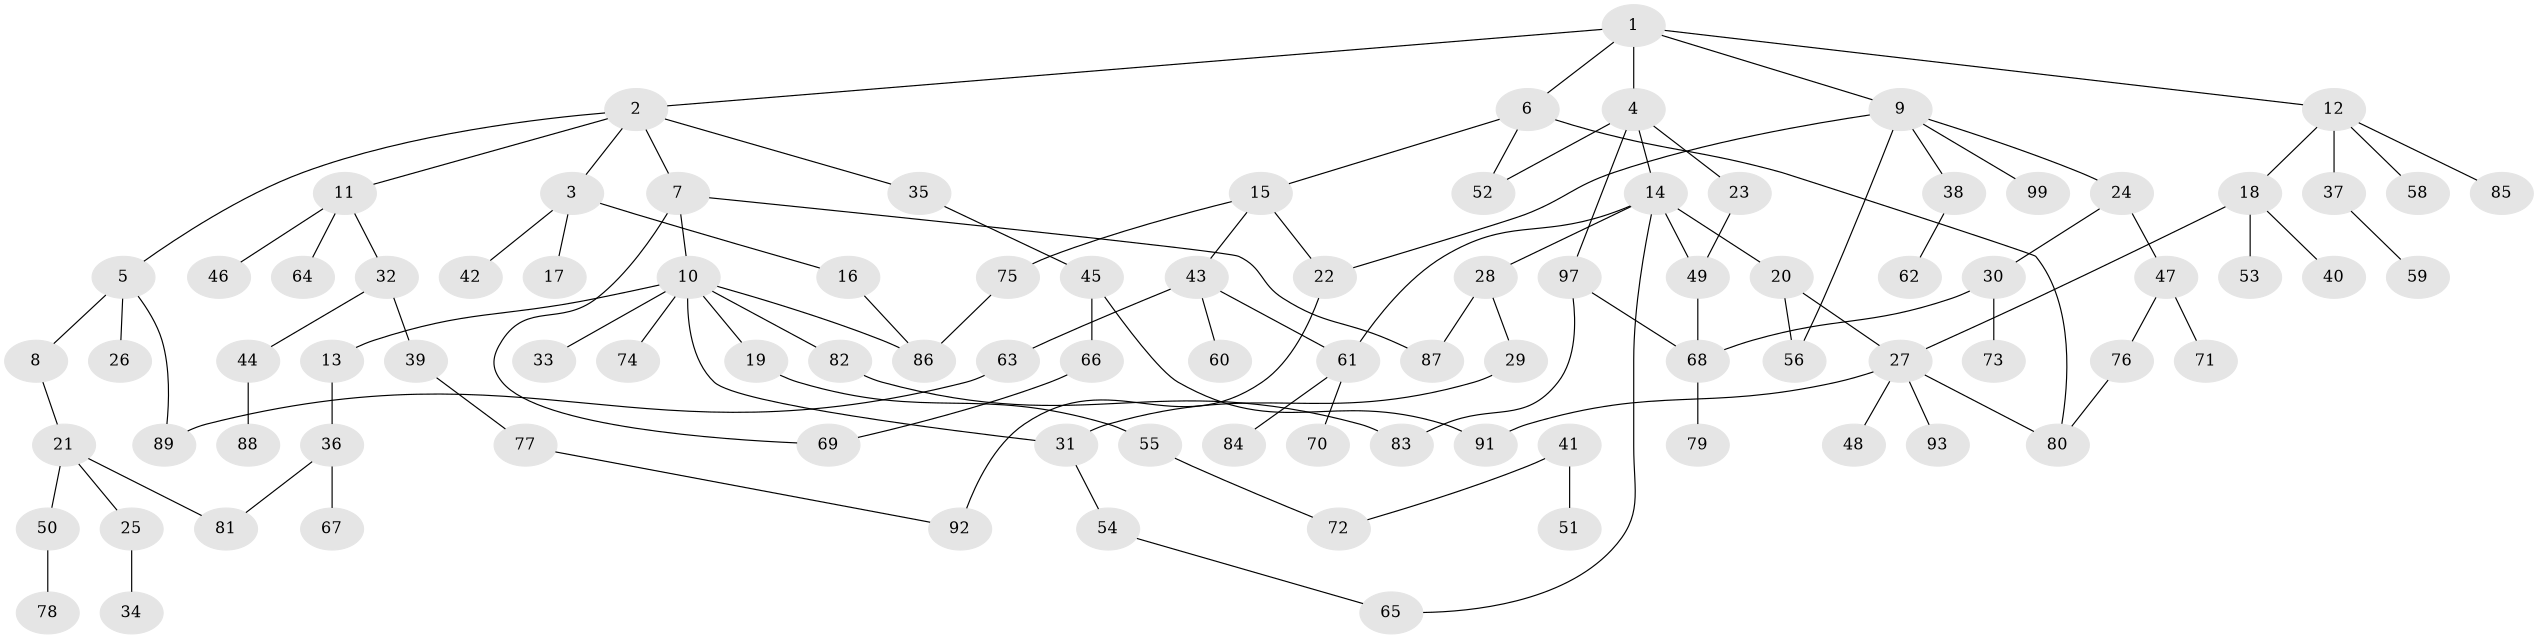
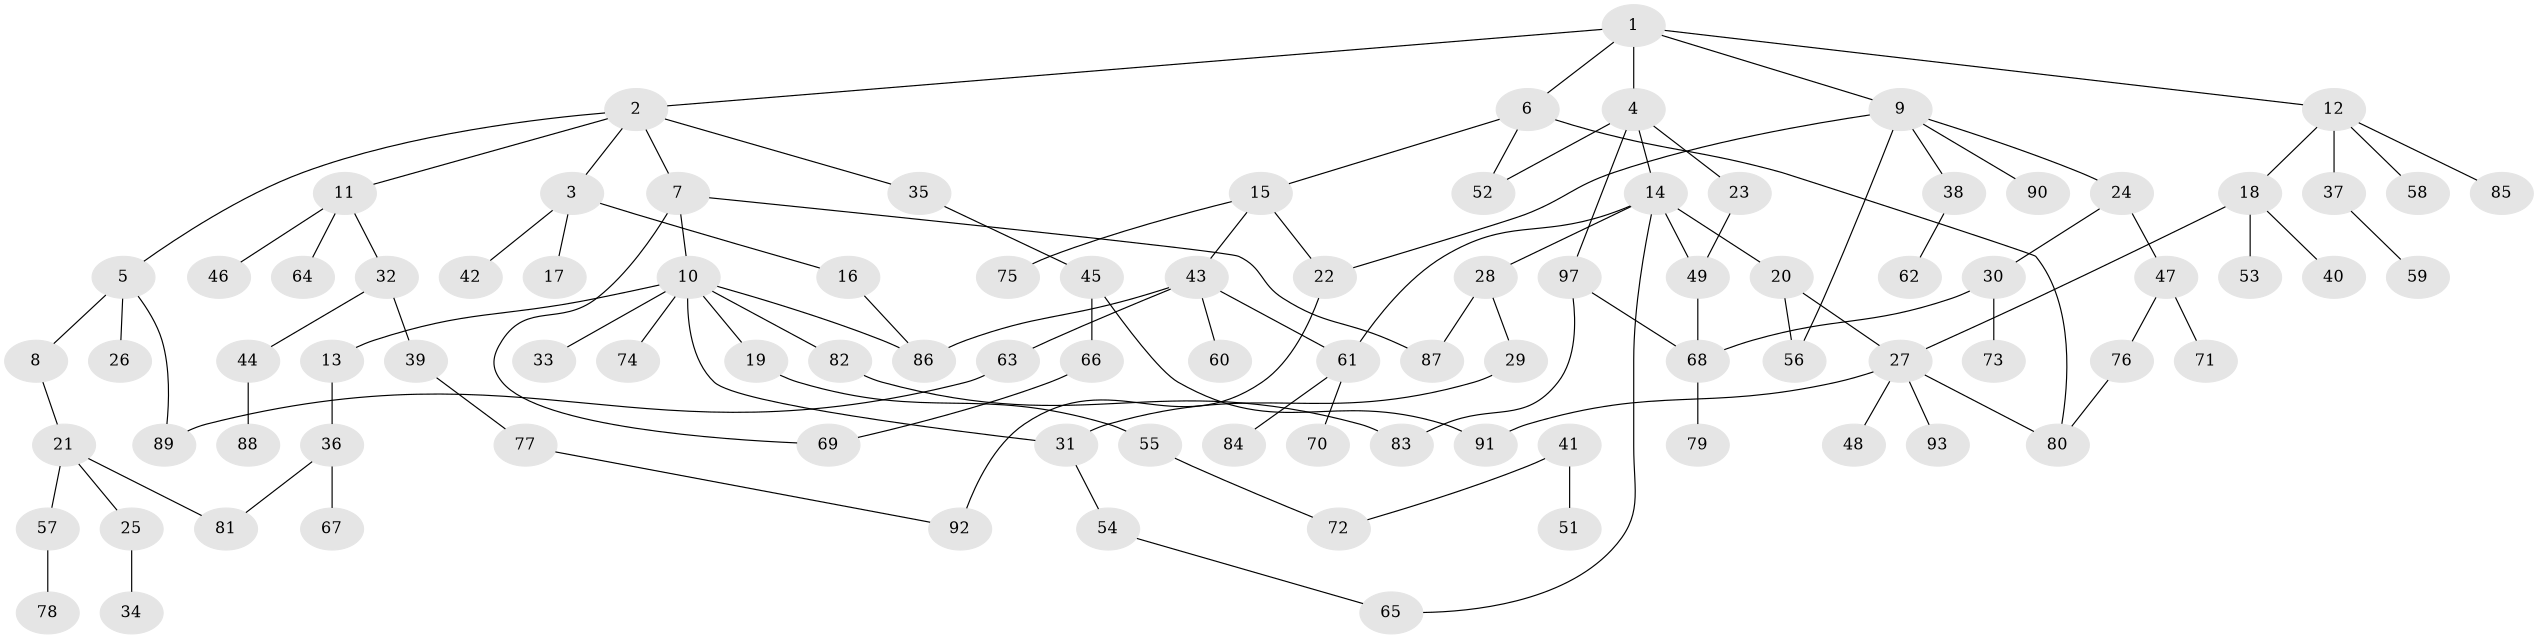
node "99": label "99" -> "90"
edge "75" -- "86": now "43" -- "86"
node "50": label "50" -> "57"
